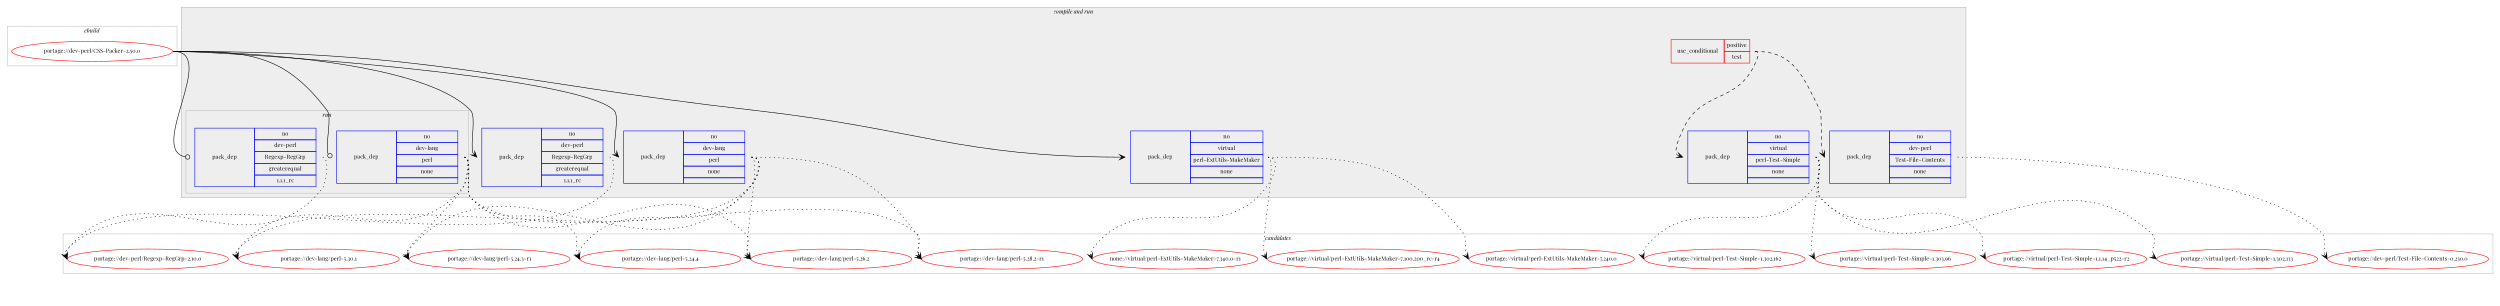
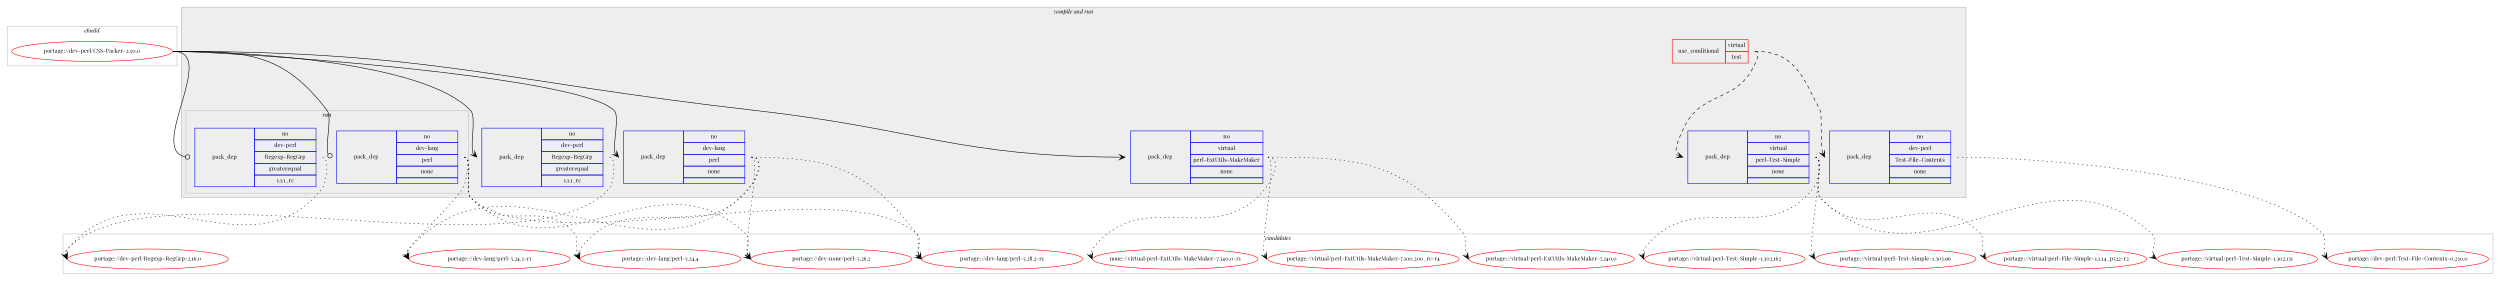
node "use_conditional": text "positive" -> "virtual"
node "portage://dev-perl/Regexp-RegGrp-2.10.0": label "portage://dev-perl/Regexp-RegGrp-2.10.0" -> "portage://dev-perl/Regexp-RegGrp-2.16.0"
node "portage://dev-lang/perl-5.30.1": removed
node "portage://dev-lang/perl-5.26.2": label "portage://dev-lang/perl-5.26.2" -> "portage://dev-none/perl-5.26.2"
node "portage://virtual/perl-Test-Simple-1.1.14_p522-r2": label "portage://virtual/perl-Test-Simple-1.1.14_p522-r2" -> "portage://virtual/perl-File-Simple-1.1.14_p522-r2"
node "portage://virtual/perl-Test-Simple-1.302.133": label "portage://virtual/perl-Test-Simple-1.302.133" -> "portage://virtual/perl-Test-Simple-1.302.131"
